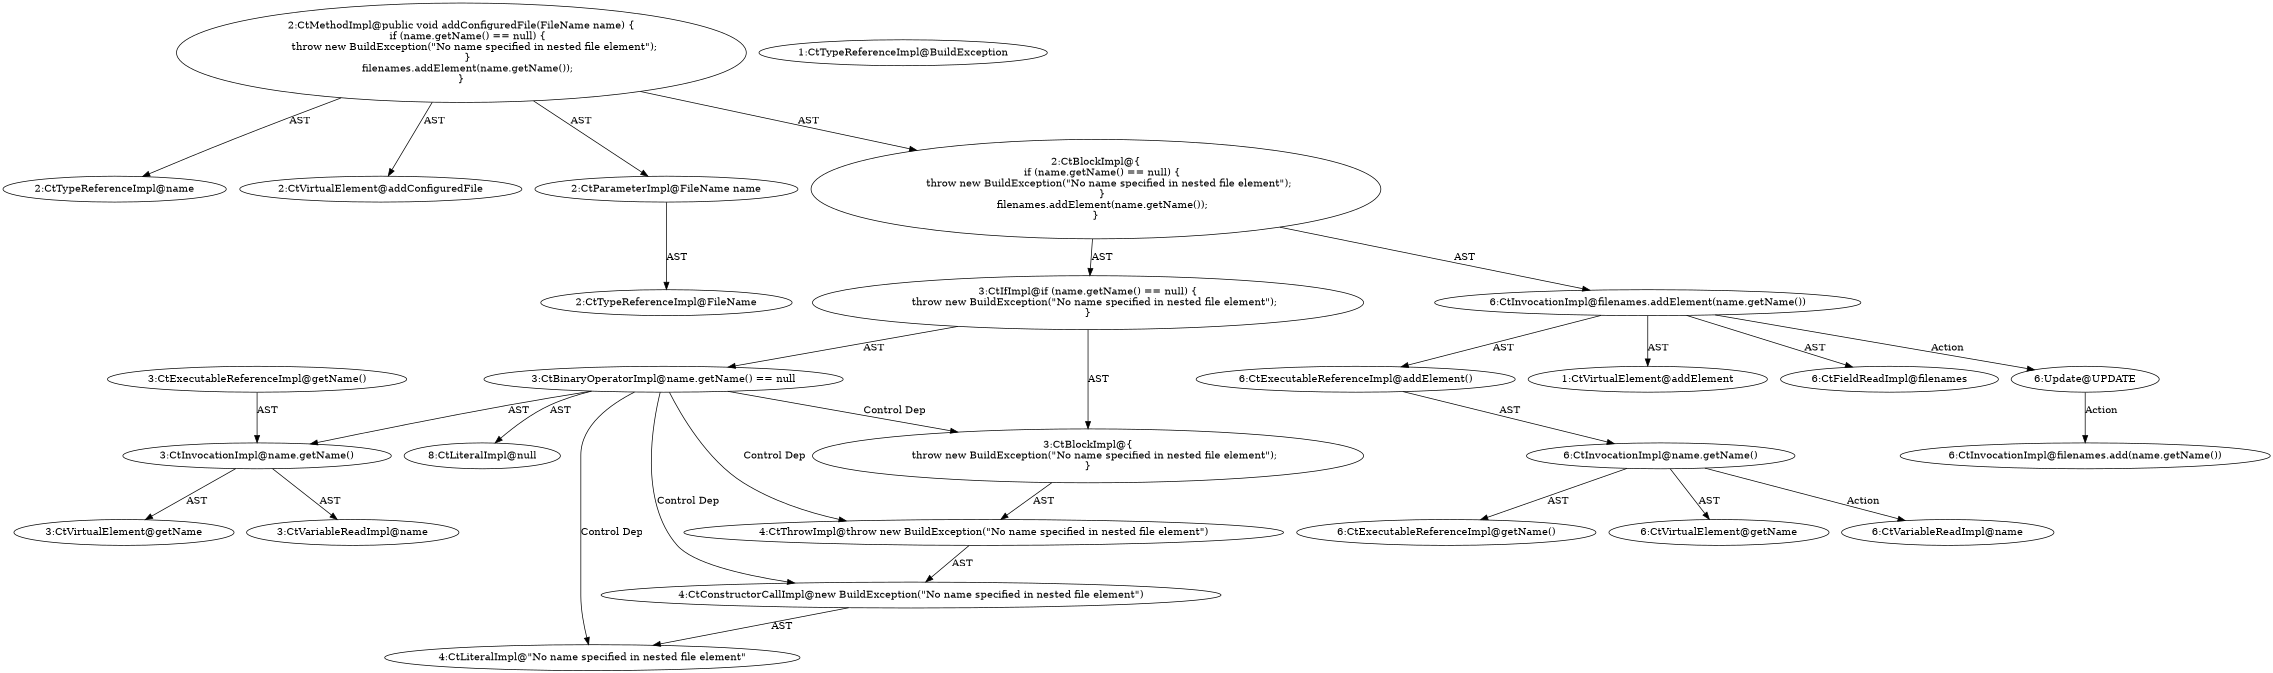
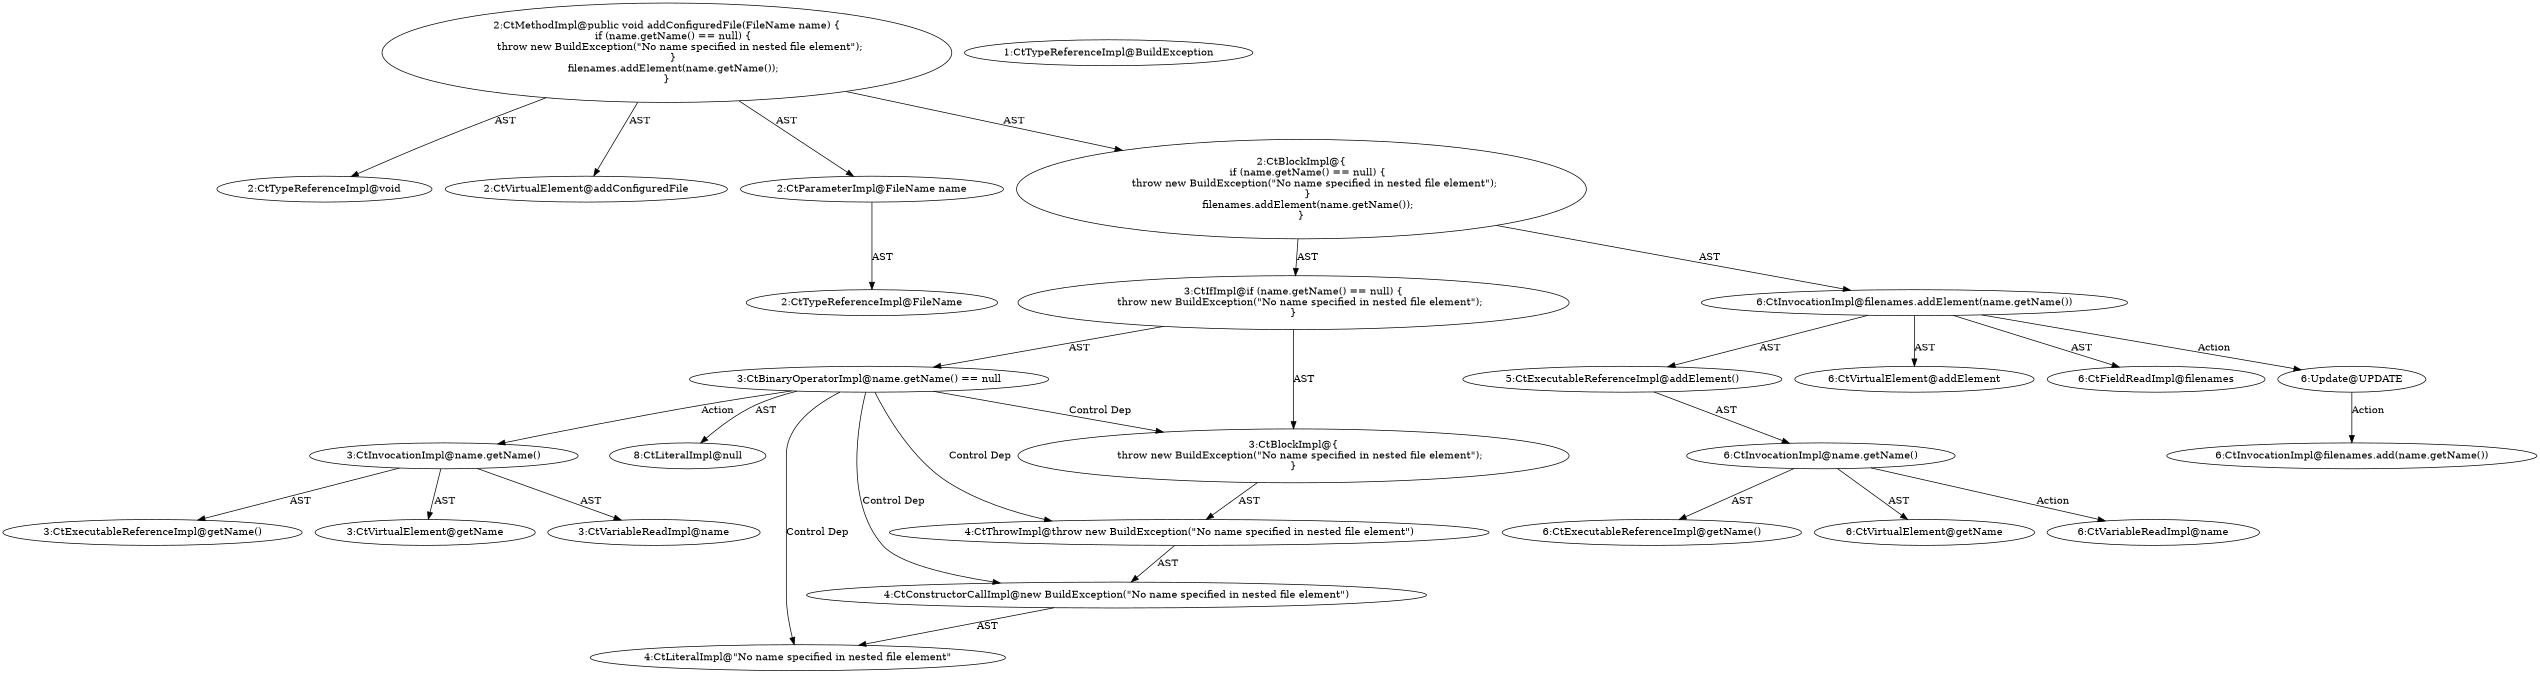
node "2:CtTypeReferenceImpl@name": label "2:CtTypeReferenceImpl@name" -> "2:CtTypeReferenceImpl@void"
node "6:CtExecutableReferenceImpl@addElement()": label "6:CtExecutableReferenceImpl@addElement()" -> "5:CtExecutableReferenceImpl@addElement()"
node "1:CtVirtualElement@addElement": label "1:CtVirtualElement@addElement" -> "6:CtVirtualElement@addElement"
edge "3:CtBinaryOperatorImpl@name.getName() == null" -> "3:CtInvocationImpl@name.getName()": label "AST" -> "Action"
edge "3:CtExecutableReferenceImpl@getName()" -> "3:CtInvocationImpl@name.getName()": reversed
